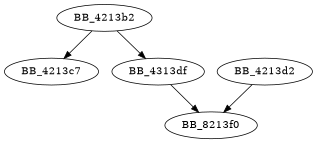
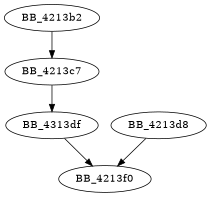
edge "BB_4213b2" -> "BB_4313df": now "BB_4213c7" -> "BB_4313df"
node "BB_4213d2": label "BB_4213d2" -> "BB_4213d8"
node "BB_8213f0": label "BB_8213f0" -> "BB_4213f0"
